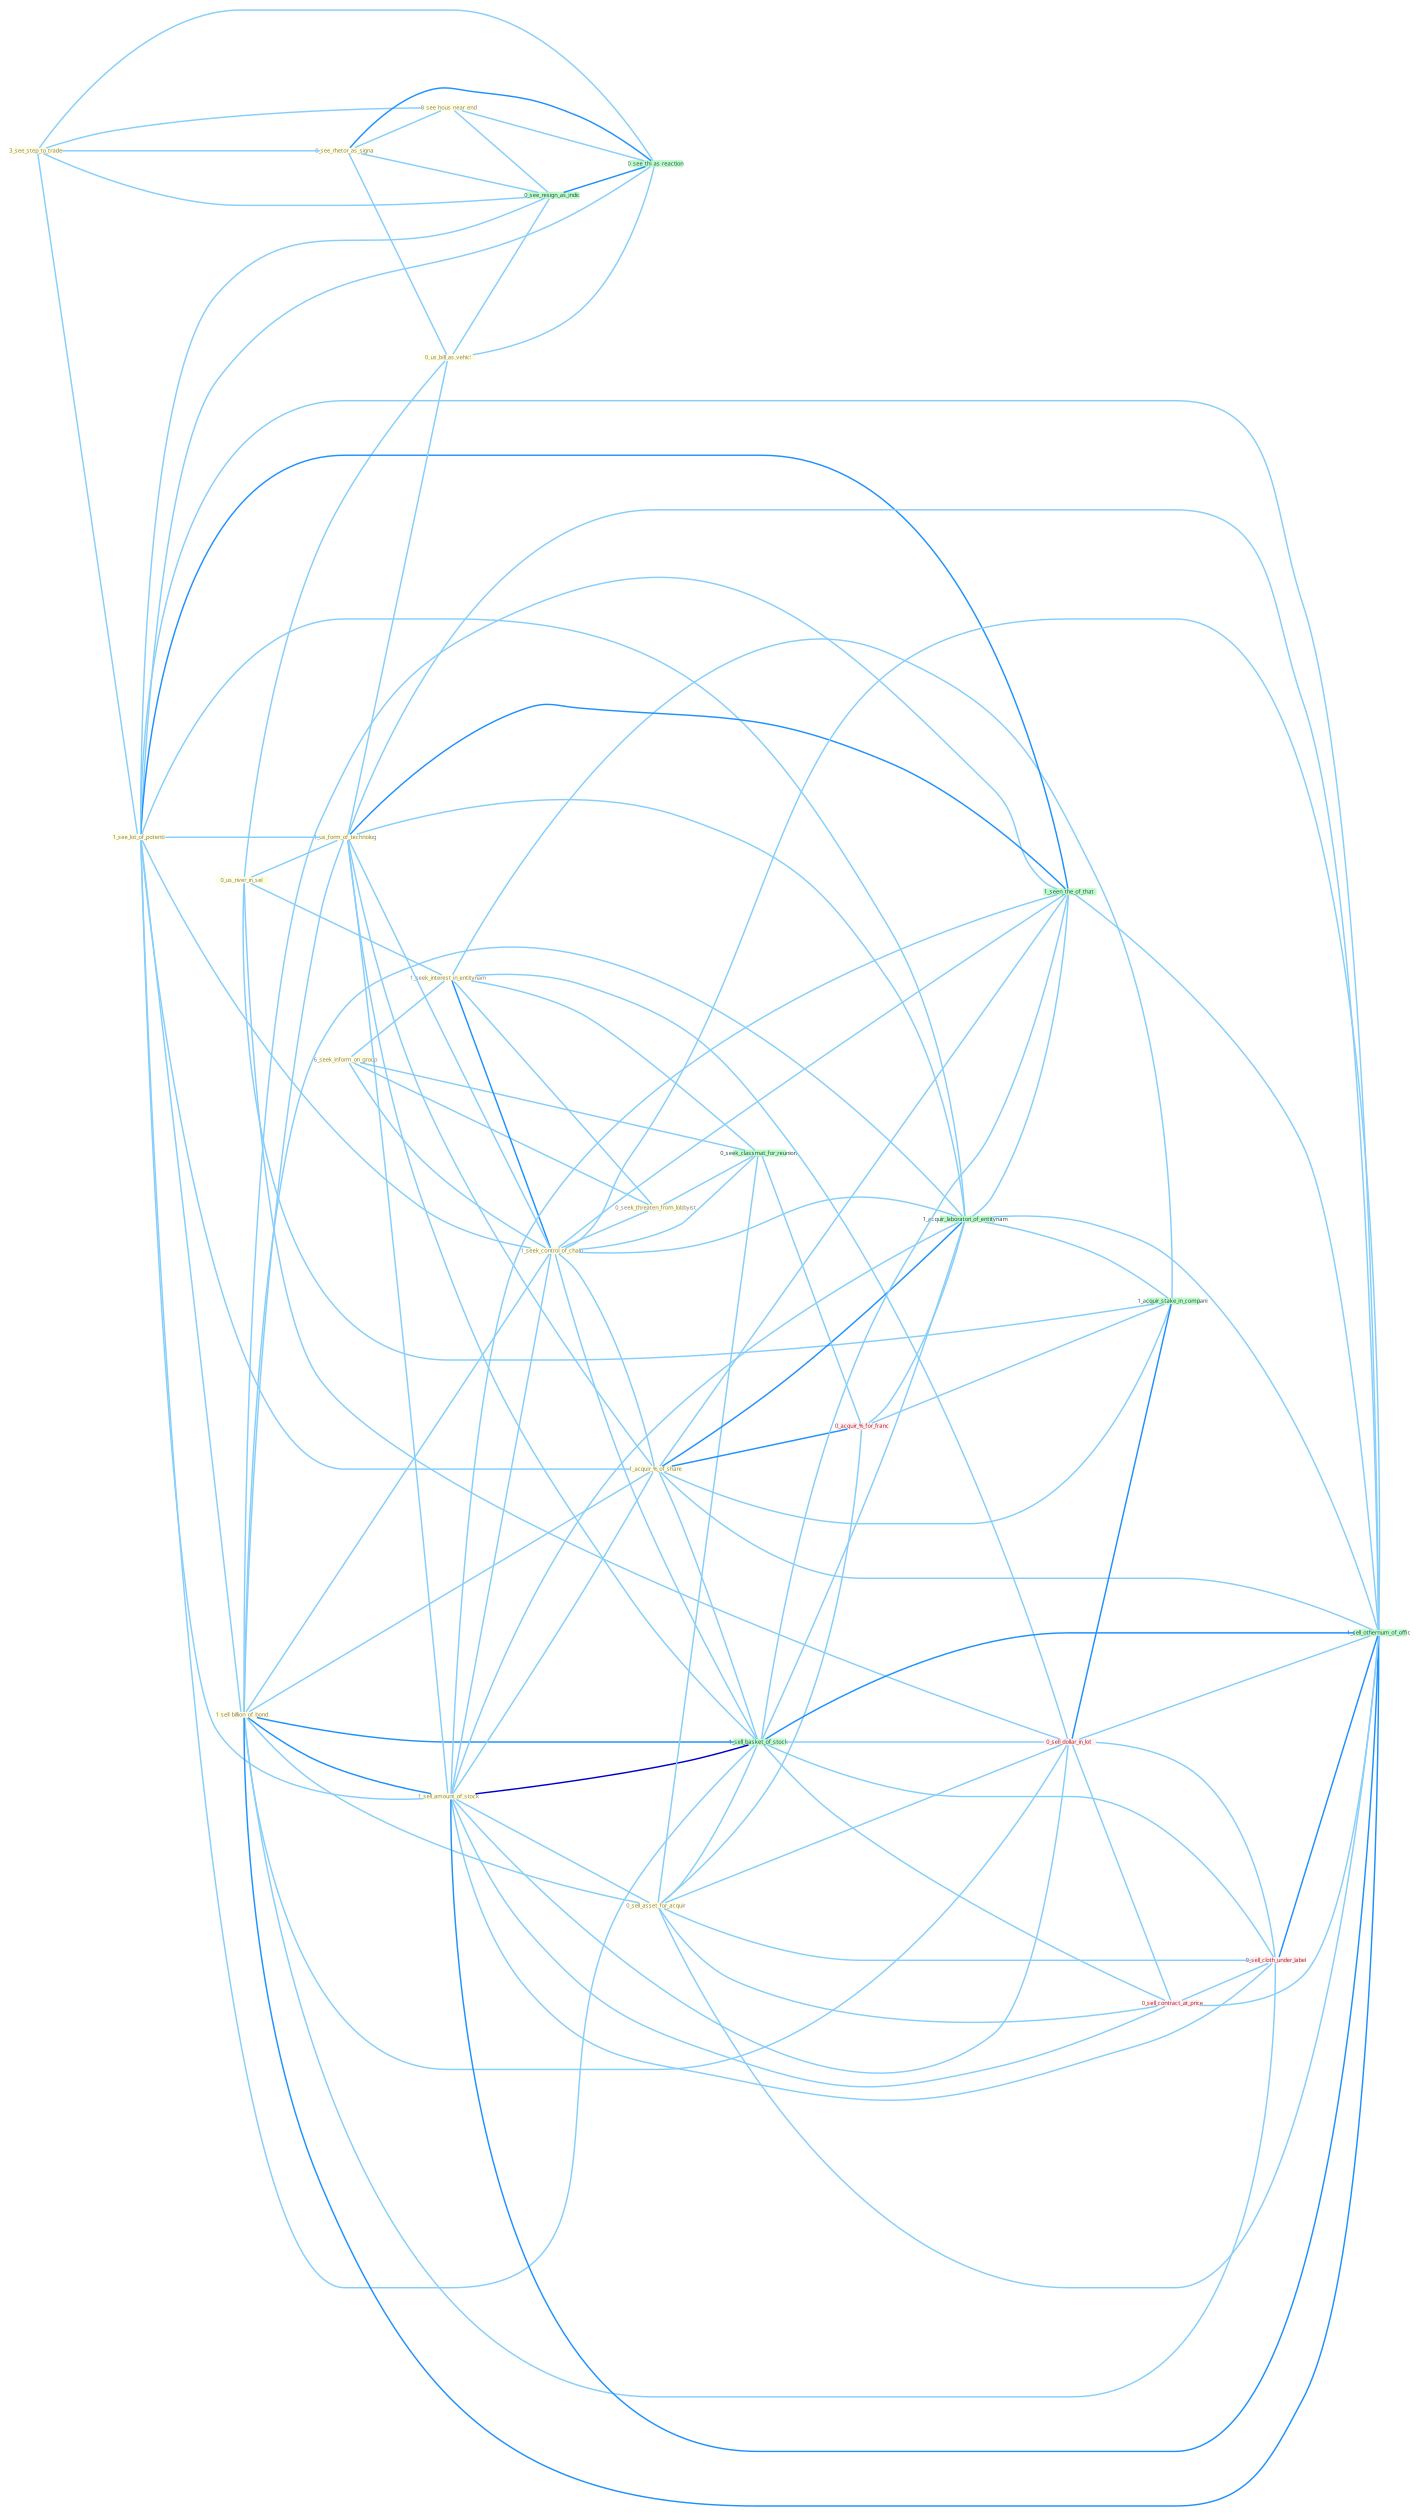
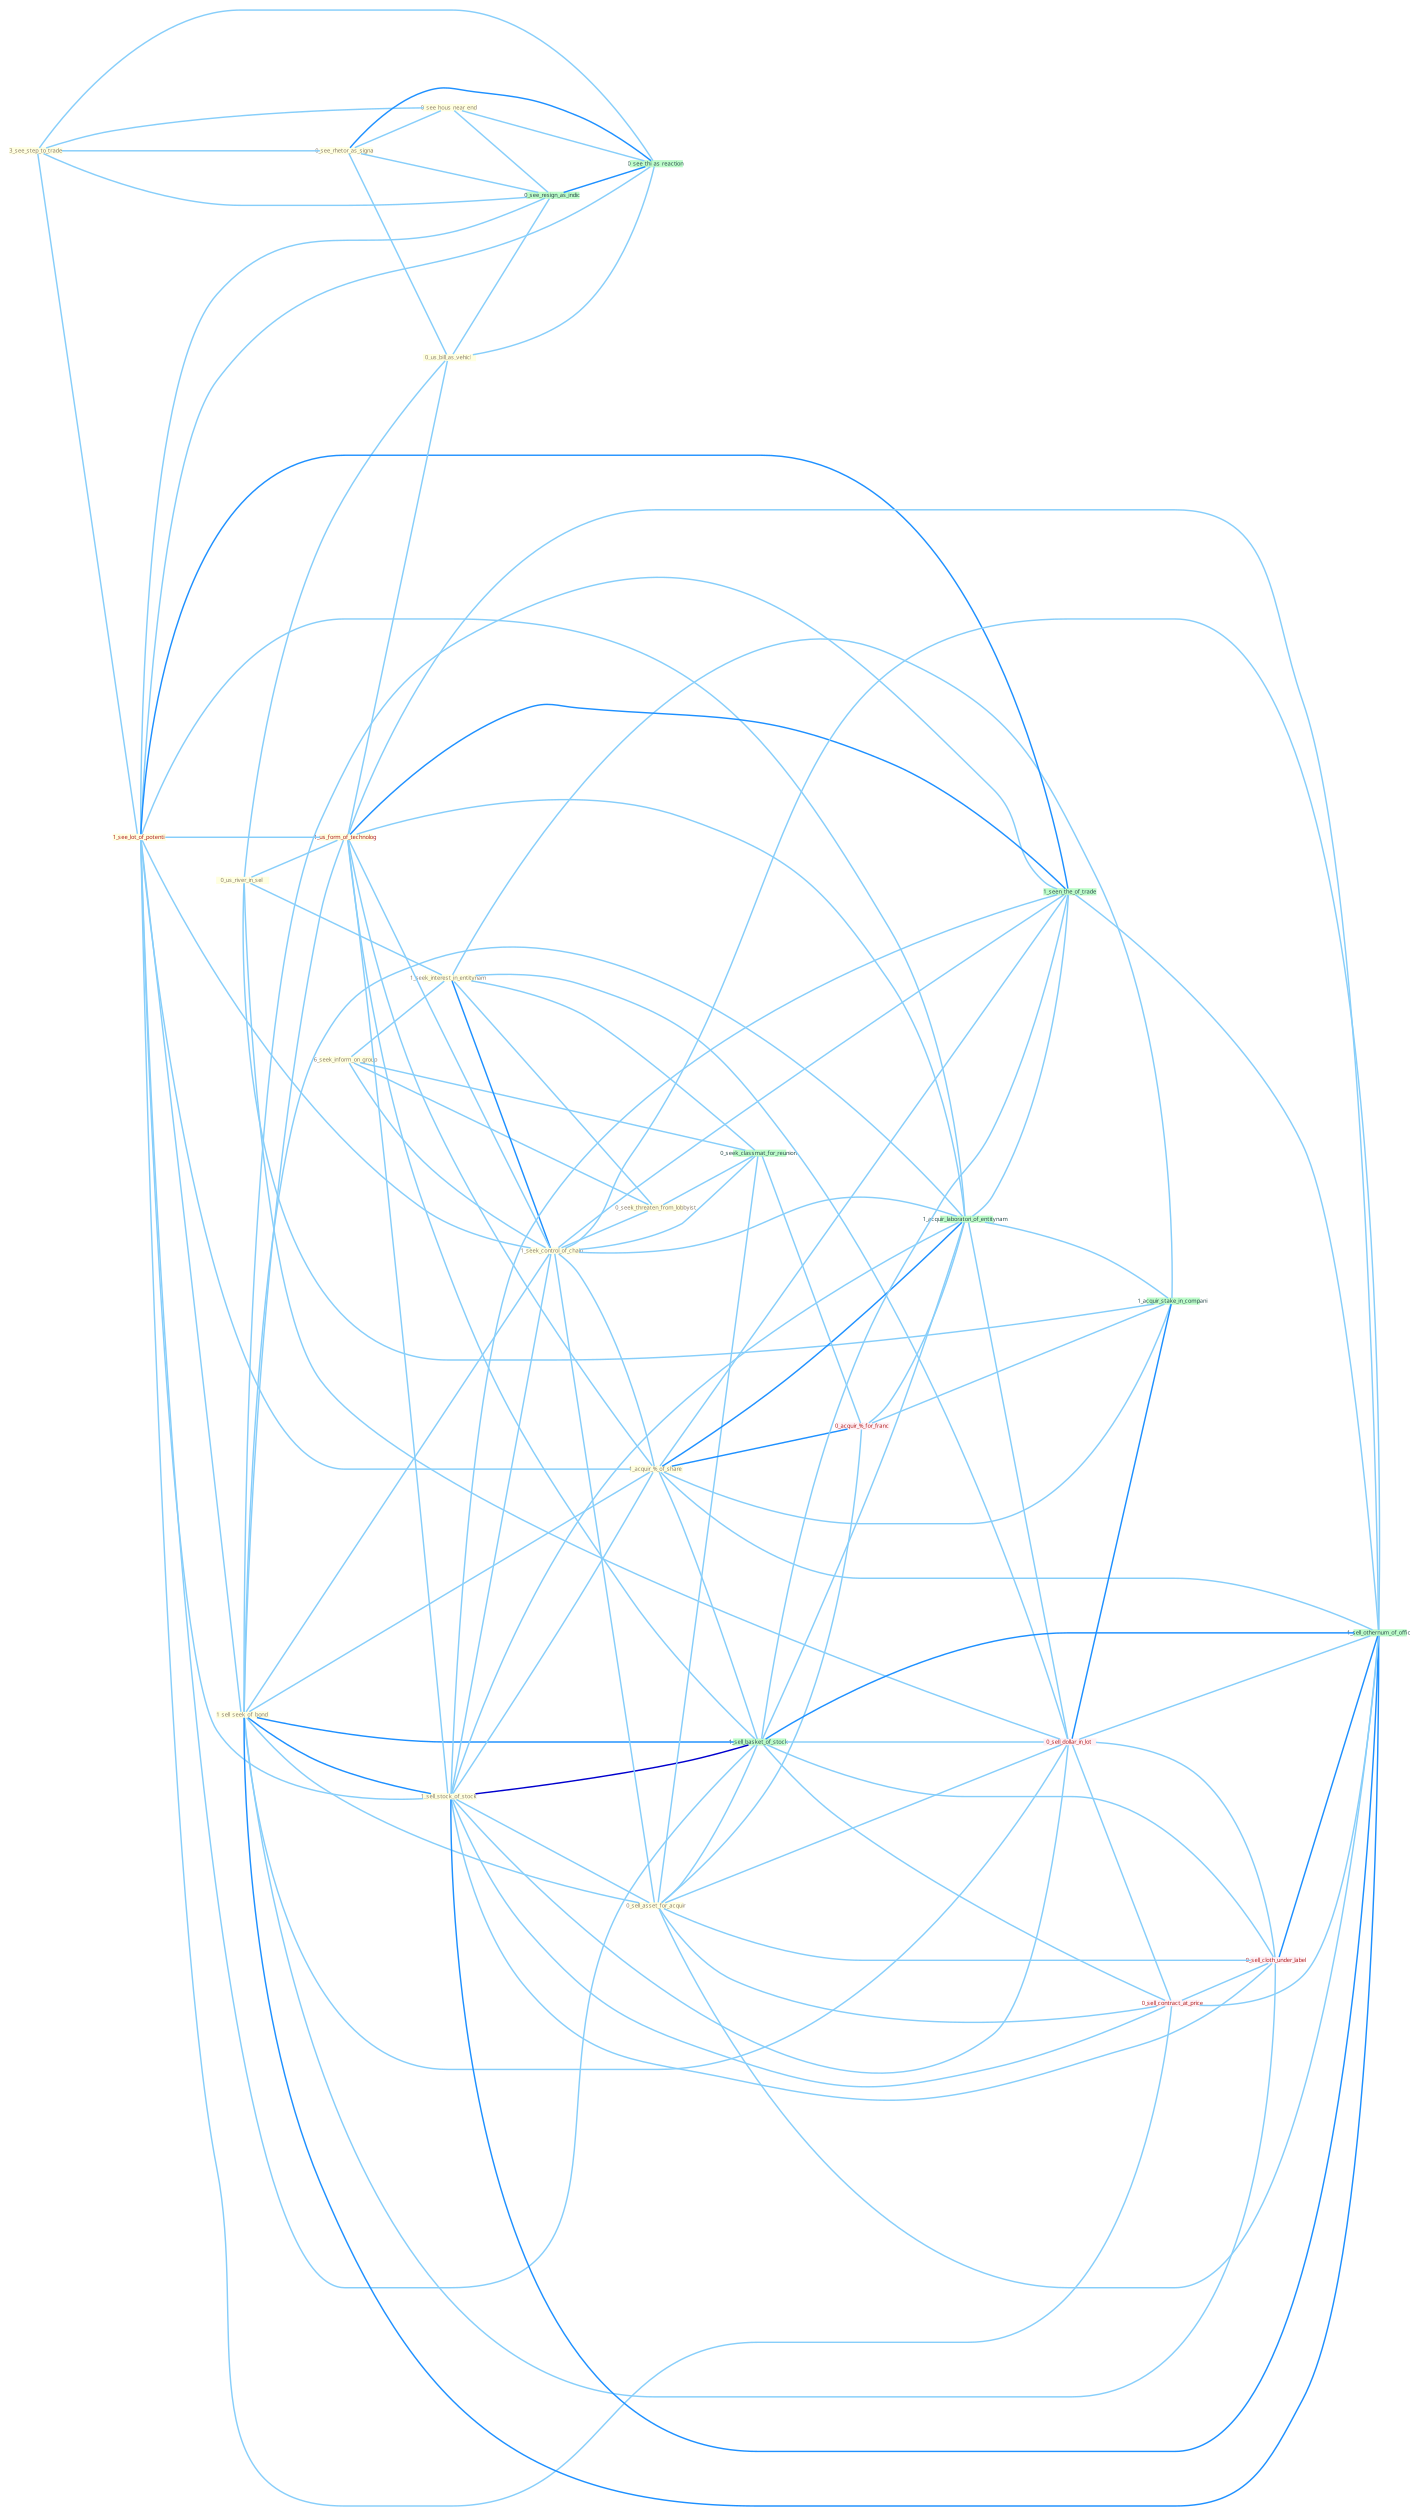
edge "1_see_lot_of_potenti" -- "1_sell_othernum_of_offic": now "1_see_lot_of_potenti" -- "0_sell_contract_at_price"
node "1_see_lot_of_potenti": fontcolor #8b7d6b -> #b22222
node "1_us_form_of_technolog": fontcolor #8b7d6b -> #b22222
node "1_seen_the_of_that": label "1_seen_the_of_that" -> "1_seen_the_of_trade"
edge "1_acquir_laboratori_of_entitynam" -- "1_sell_othernum_of_offic": now "1_acquir_laboratori_of_entitynam" -- "0_sell_dollar_in_lot"
edge "1_seek_control_of_chain" -- "1_sell_basket_of_stock": now "1_seek_control_of_chain" -- "0_sell_asset_for_acquir"
node "1_sell_billion_of_bond": label "1_sell_billion_of_bond" -> "1_sell_seek_of_bond"
node "1_sell_amount_of_stock": label "1_sell_amount_of_stock" -> "1_sell_stock_of_stock"
